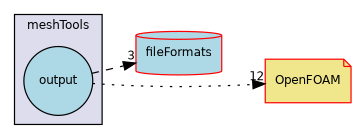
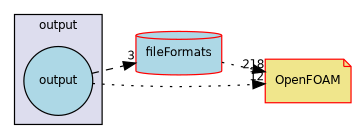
cluster "meshTools": label "meshTools" -> "output"
edge "fileFormats" -> "OpenFOAM": added
